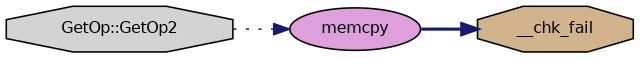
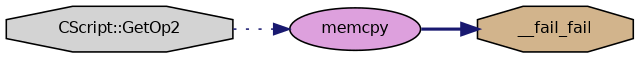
node "GetOp::GetOp2": label "GetOp::GetOp2" -> "CScript::GetOp2"
node "__chk_fail": label "__chk_fail" -> "__fail_fail"
